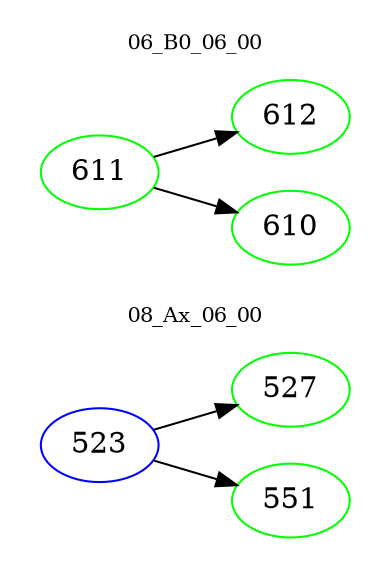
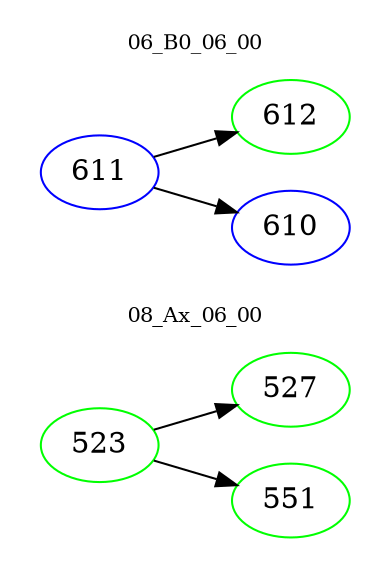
node "611": color green -> blue
node "610": color green -> blue
node "523": color blue -> green
